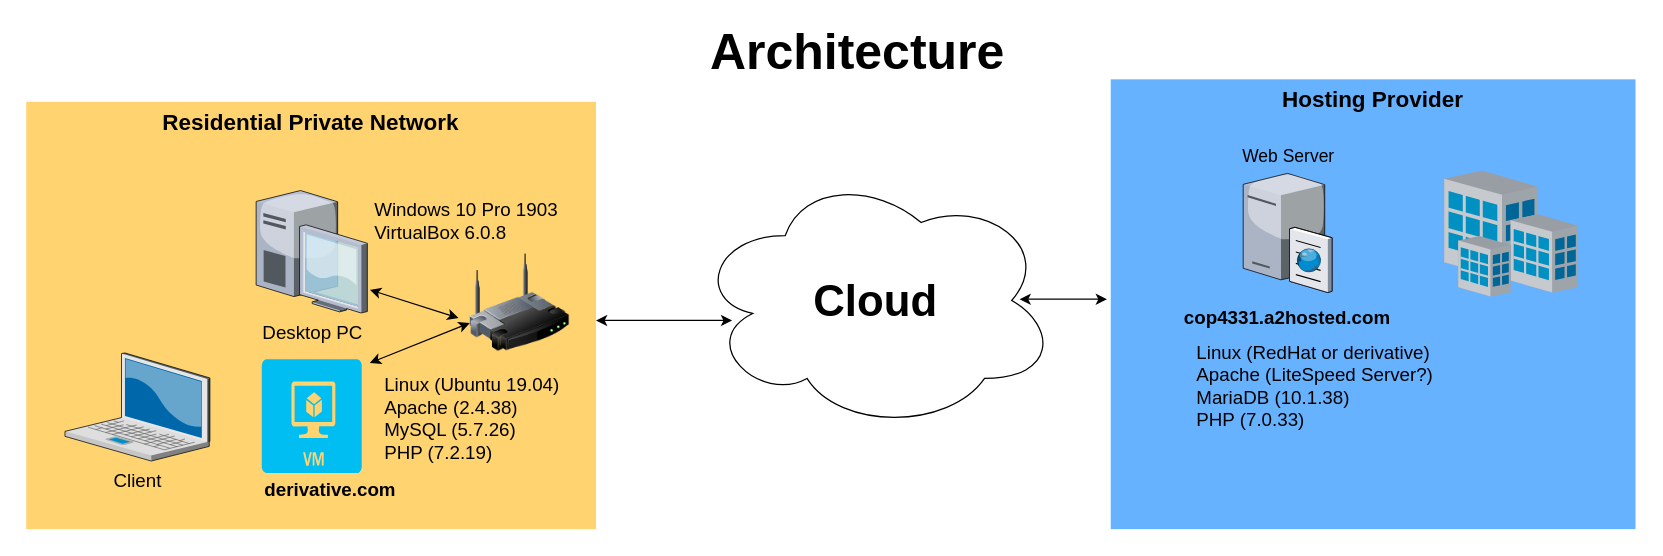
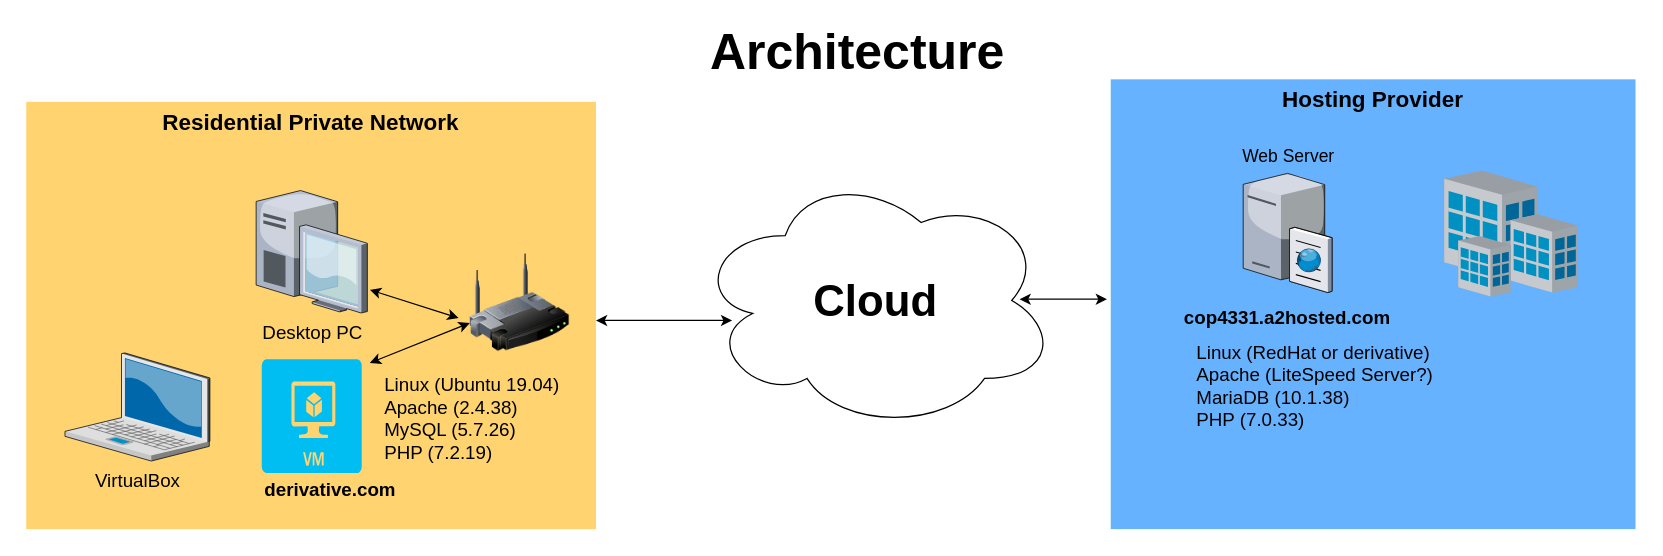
node "Windows 10 Pro 1903 VirtualBox 6.0.8": removed
node "Client": label "Client" -> "VirtualBox"
